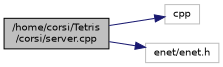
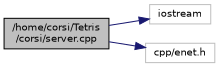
node "cpp": label "cpp" -> "iostream"
node "enet/enet.h": label "enet/enet.h" -> "cpp/enet.h"
